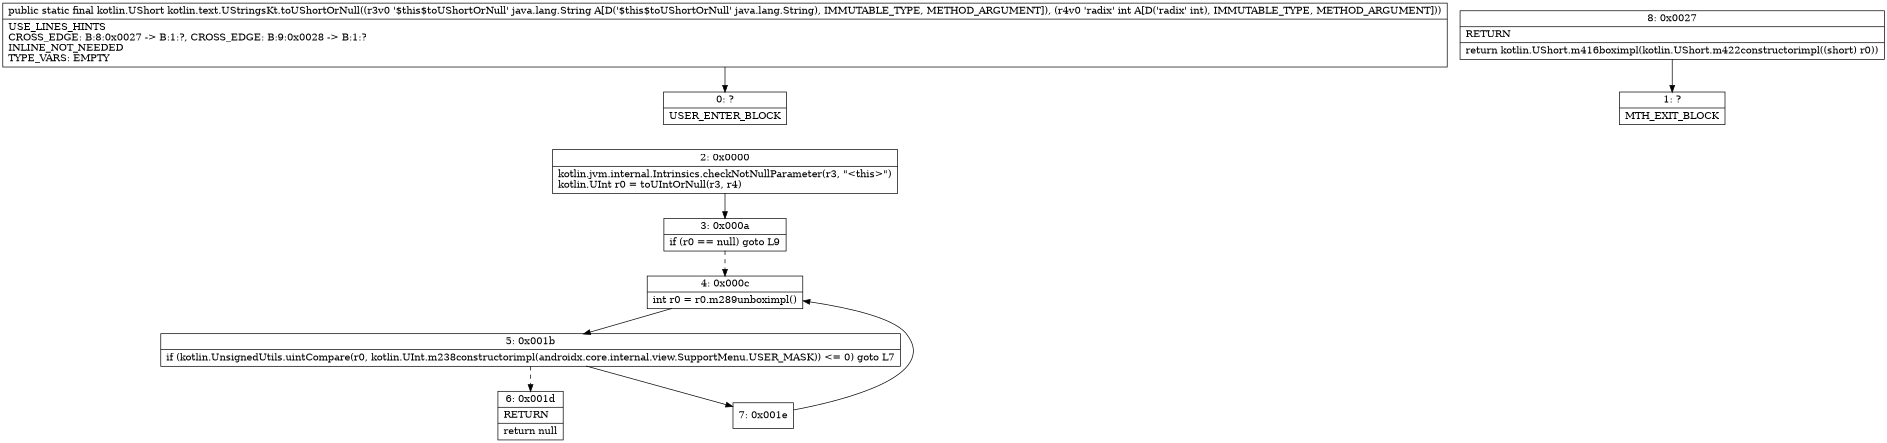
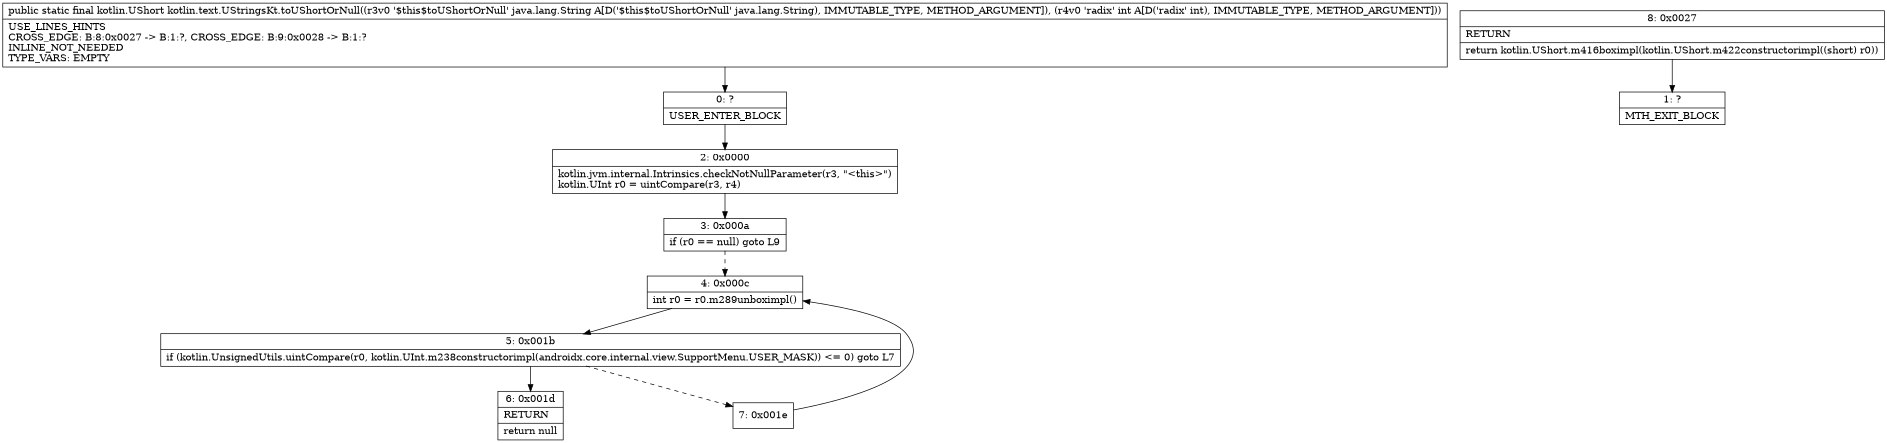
edge "0: ?" -> "2: 0x0000": added
node "2: 0x0000": text "kotlin.UInt r0 = toUIntOrNull(r3, r4)" -> "kotlin.UInt r0 = uintCompare(r3, r4)"
edge "5: 0x001b" -> "6: 0x001d": style dashed -> solid
edge "5: 0x001b" -> "7: 0x001e": style solid -> dashed
